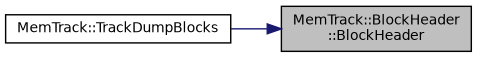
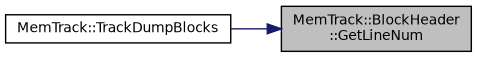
node "MemTrack::BlockHeader ::BlockHeader": label "MemTrack::BlockHeader ::BlockHeader" -> "MemTrack::BlockHeader ::GetLineNum"
